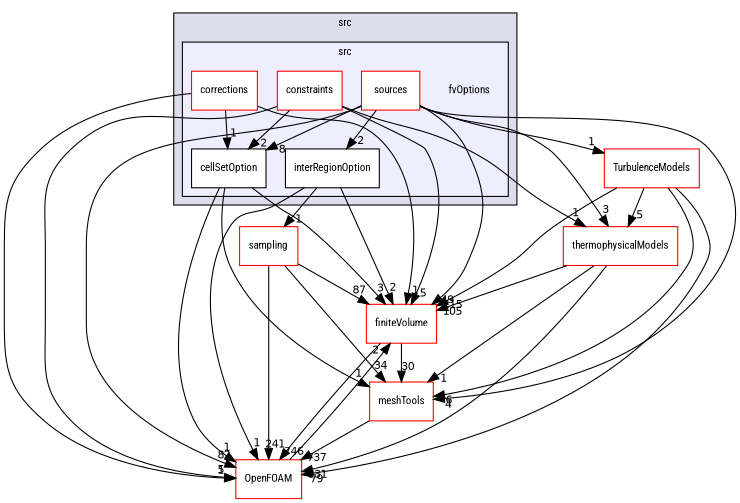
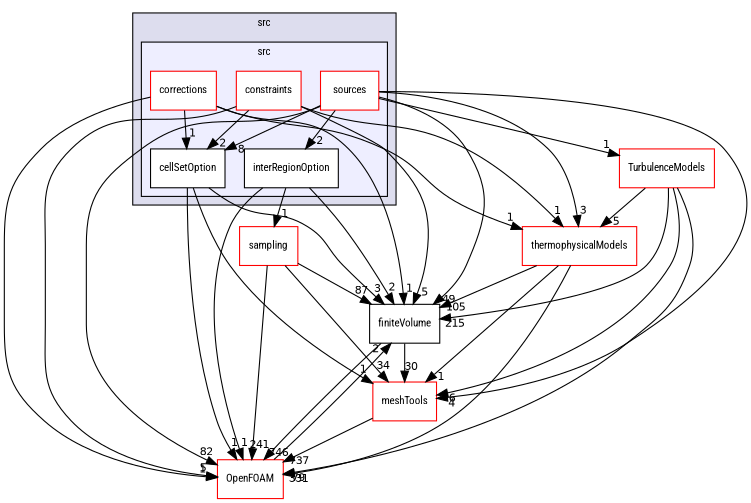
node "fvOptions": removed
edge "corrections" -> "thermophysicalModels": added
node "finiteVolume": color red -> black
